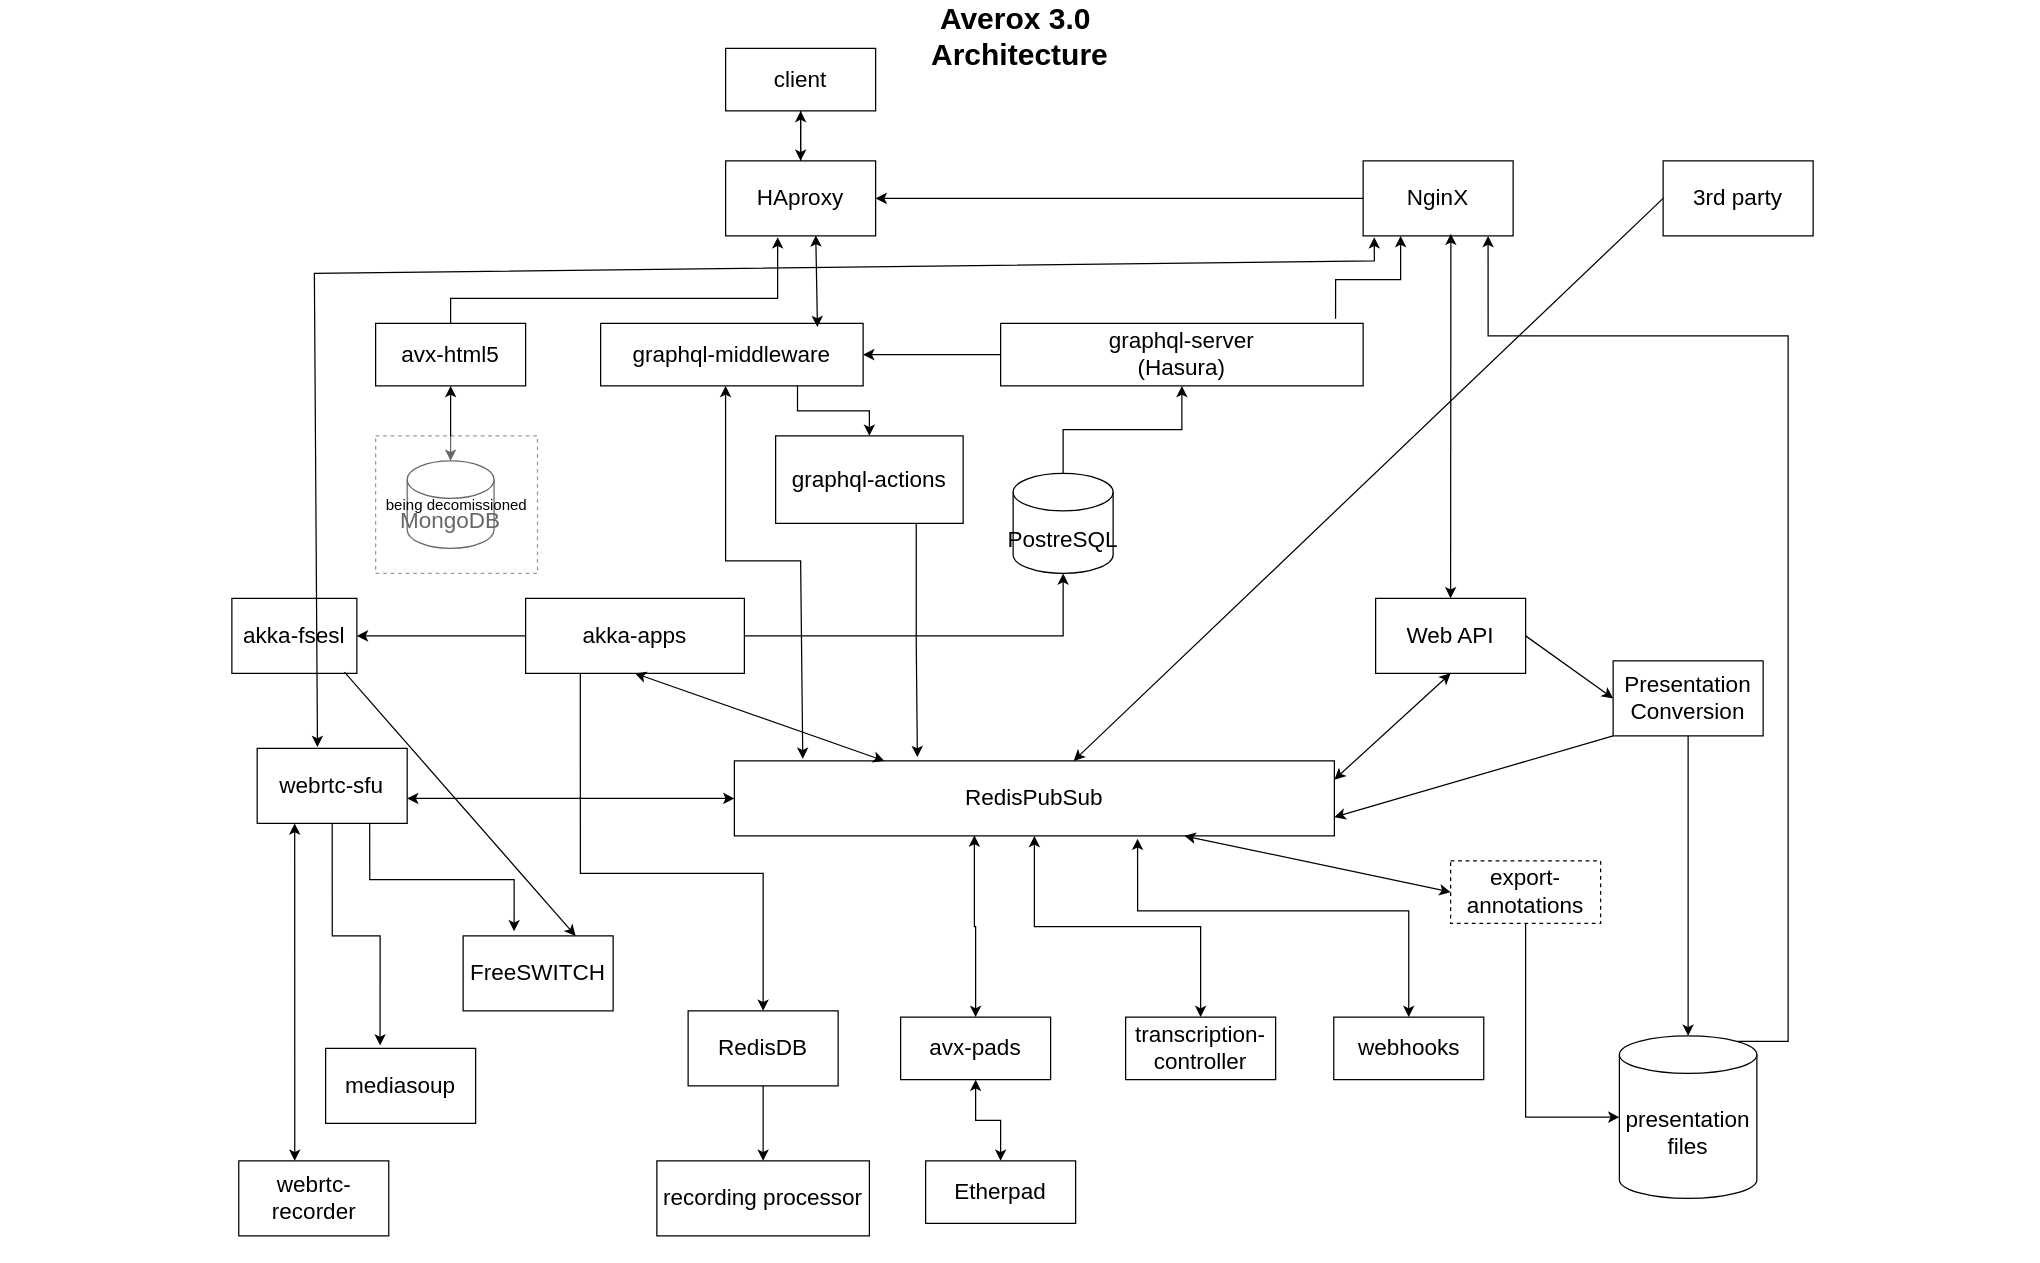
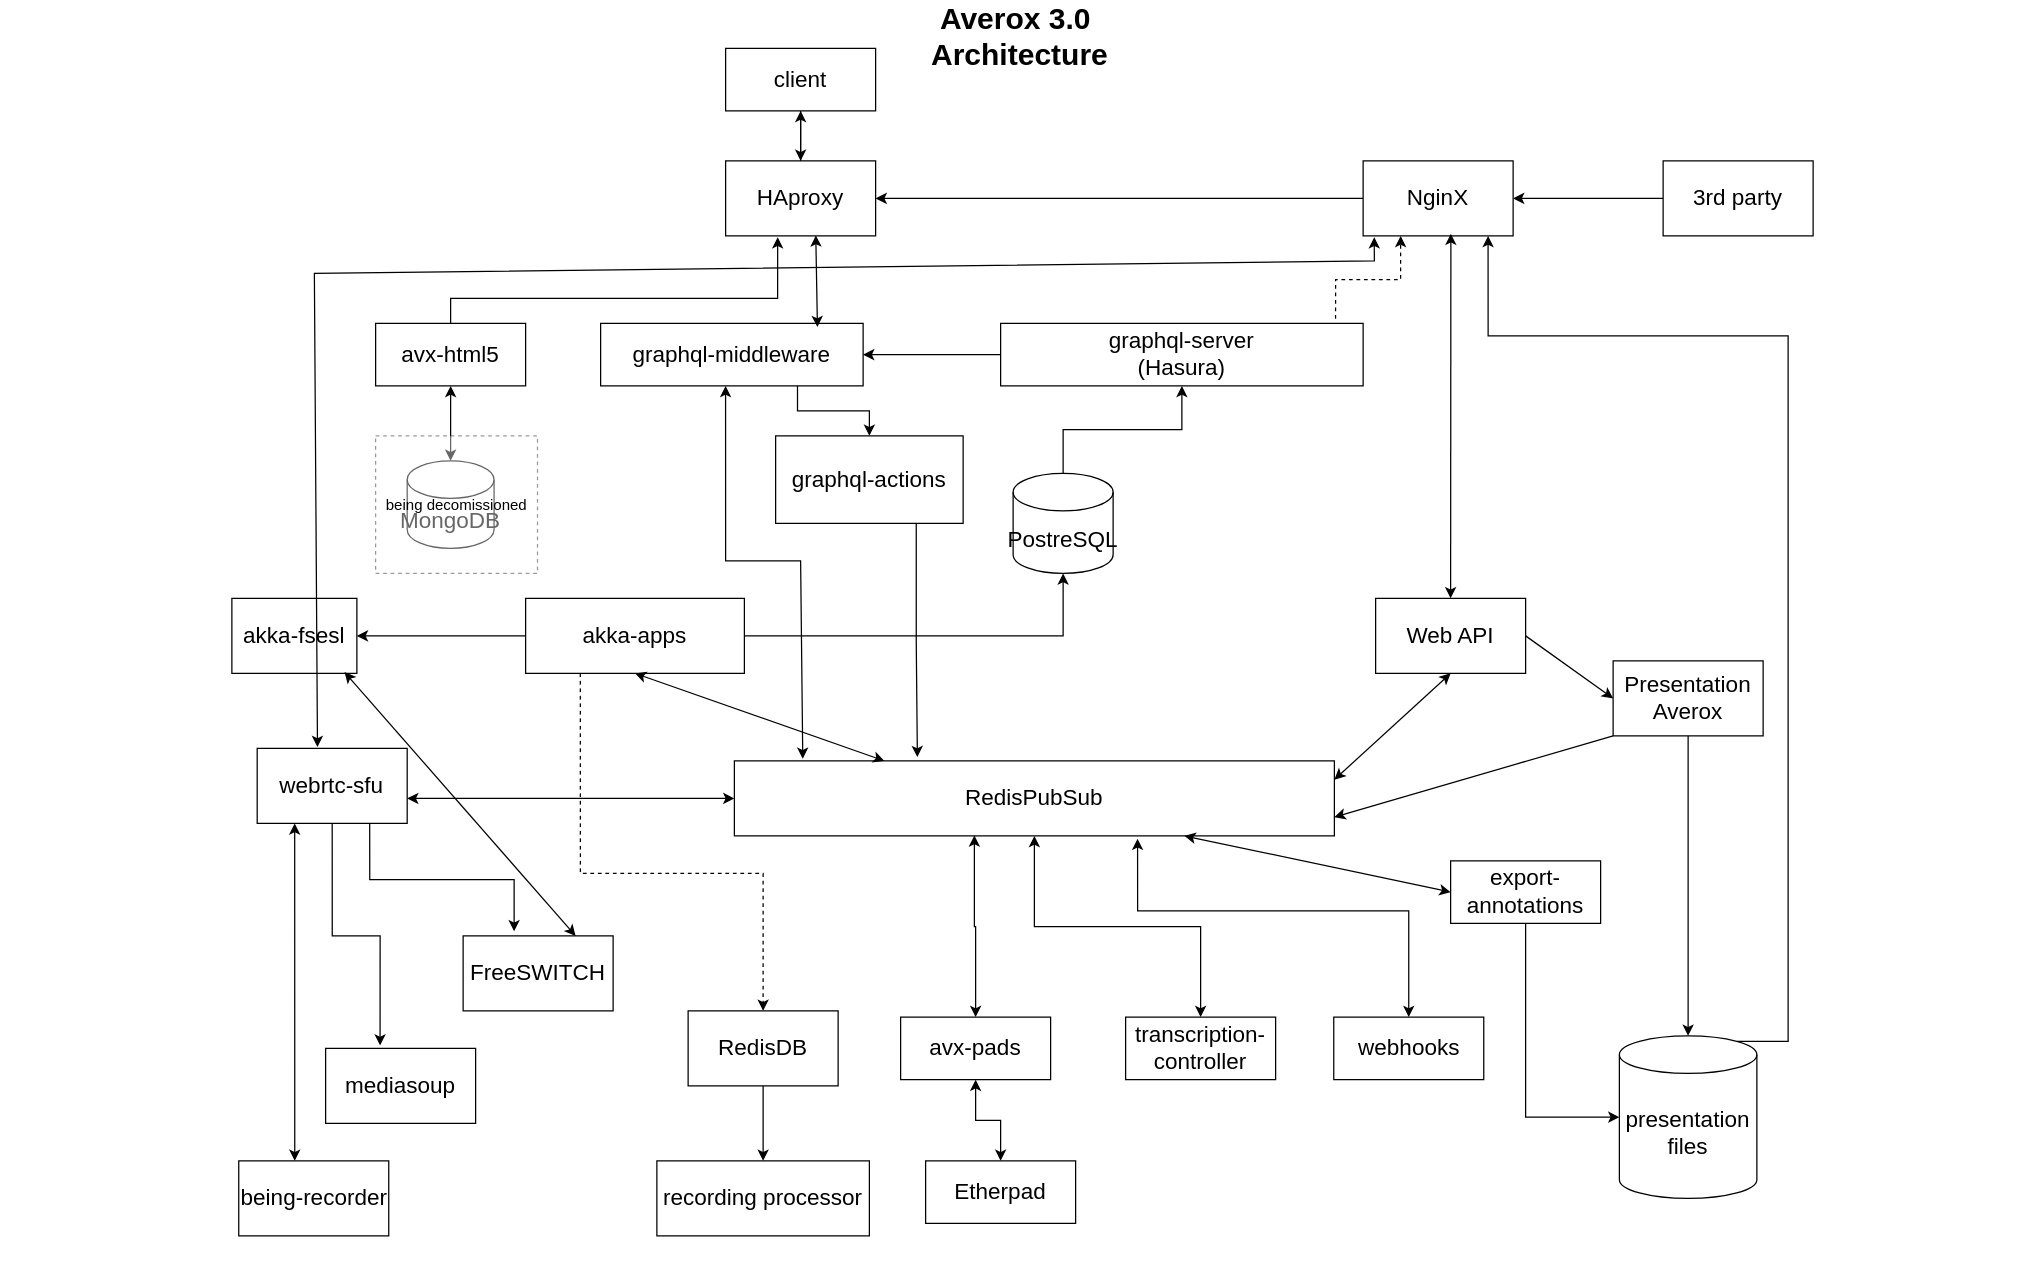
edge "graphql-server (Hasura)" -> "NginX": style solid -> dashed
edge "3rd party" -> "RedisPubSub": now "3rd party" -> "NginX"
edge "akka-fsesl" -> "FreeSWITCH": arrowhead none -> classic
node "Presentation Conversion": label "Presentation Conversion" -> "Presentation Averox"
edge "akka-apps" -> "RedisDB": style solid -> dashed
node "export-annotations": style dashed -> solid
node "webrtc-recorder": label "webrtc-recorder" -> "being-recorder"
